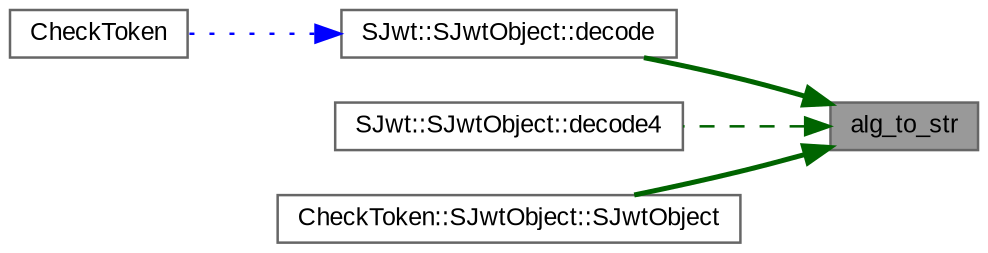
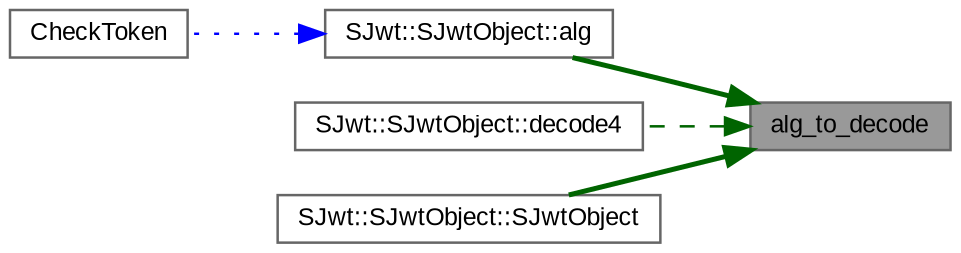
node "SJwt::SJwtObject::decode": label "SJwt::SJwtObject::decode" -> "SJwt::SJwtObject::alg"
node "alg_to_str": label "alg_to_str" -> "alg_to_decode"
node "CheckToken::SJwtObject::SJwtObject": label "CheckToken::SJwtObject::SJwtObject" -> "SJwt::SJwtObject::SJwtObject"
